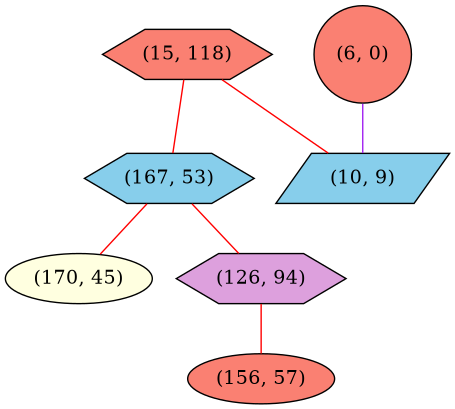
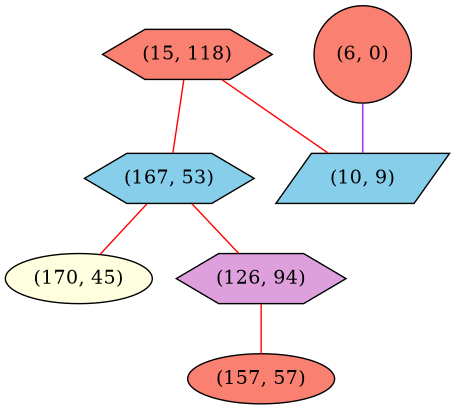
node "(156, 57)": label "(156, 57)" -> "(157, 57)"
